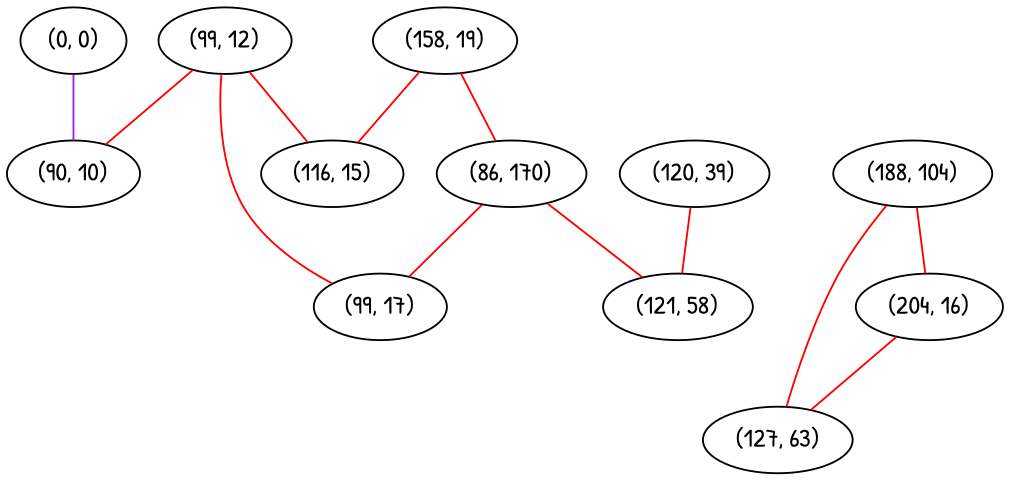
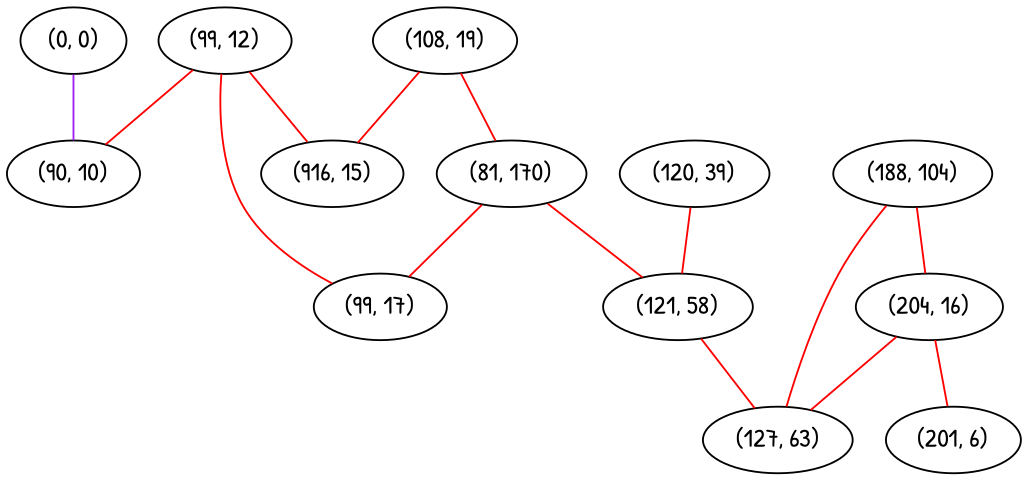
node "(158, 19)": label "(158, 19)" -> "(108, 19)"
node "(116, 15)": label "(116, 15)" -> "(916, 15)"
node "(86, 170)": label "(86, 170)" -> "(81, 170)"
edge "(121, 58)" -- "(127, 63)": added
node "(201, 6)": added
